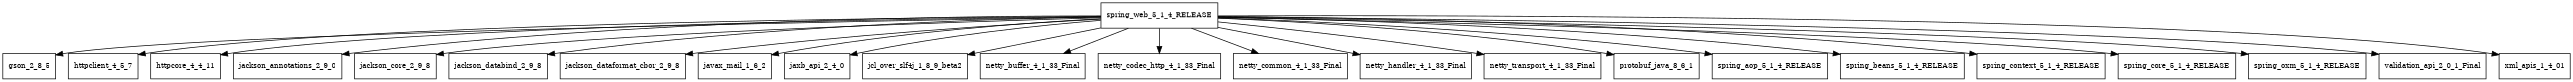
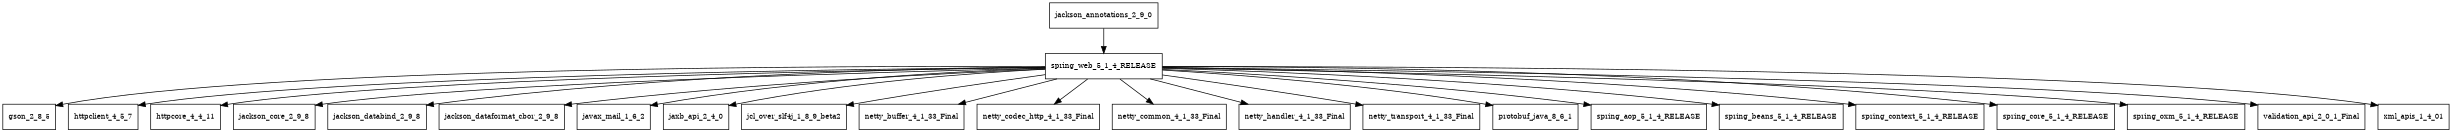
edge "spring_web_5_1_4_RELEASE" -> "jackson_annotations_2_9_0": reversed
